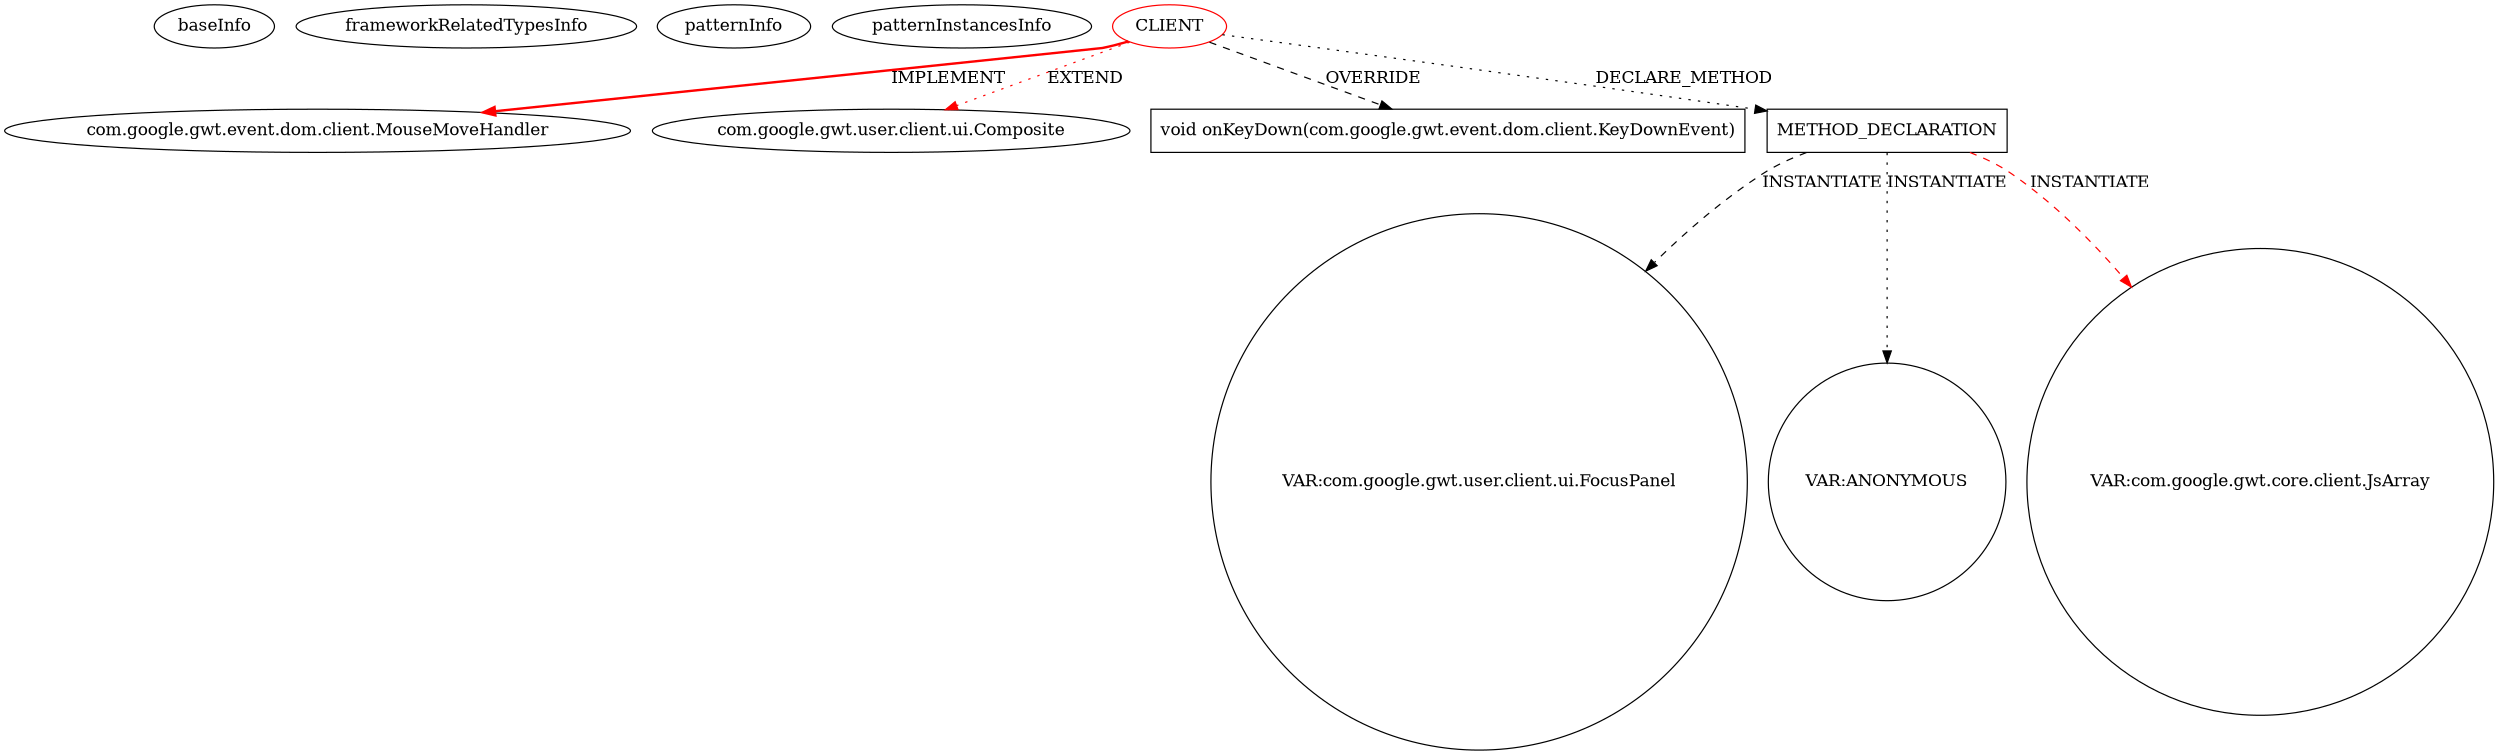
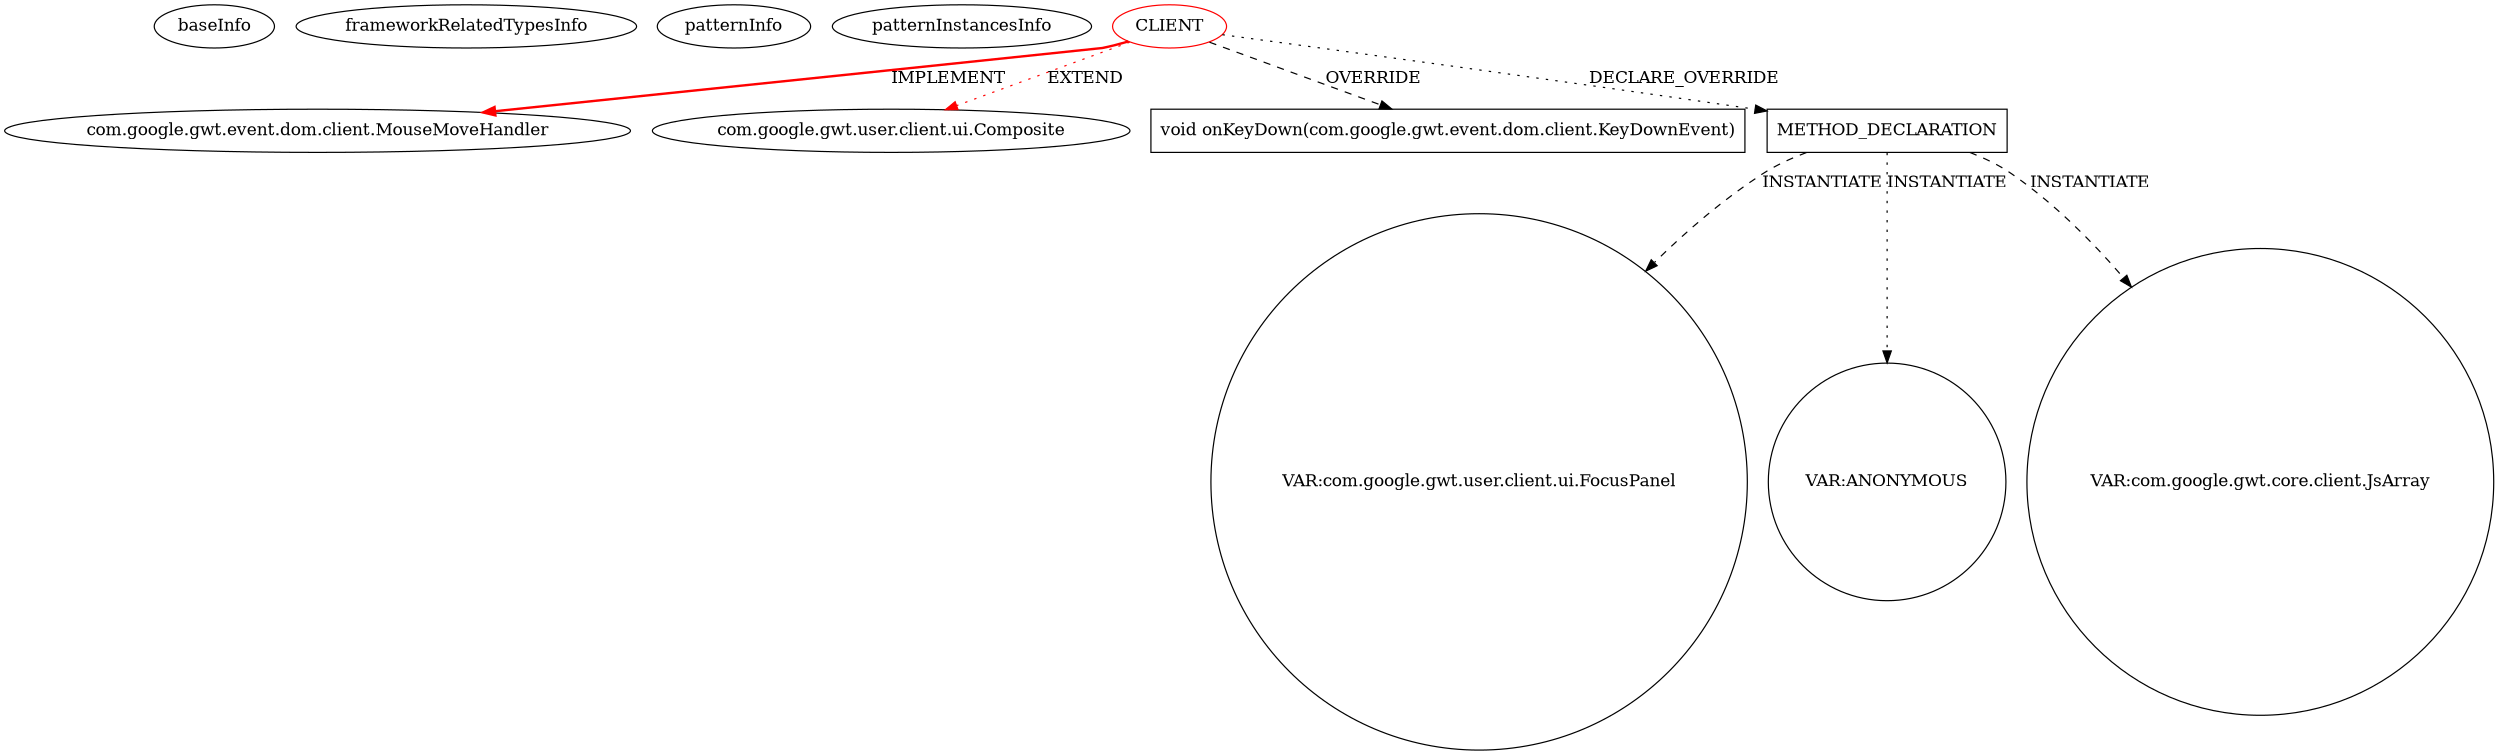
edge "CLIENT" -> "METHOD_DECLARATION": label "DECLARE_METHOD" -> "DECLARE_OVERRIDE"
edge "METHOD_DECLARATION" -> "VAR:com.google.gwt.core.client.JsArray": color red -> black
